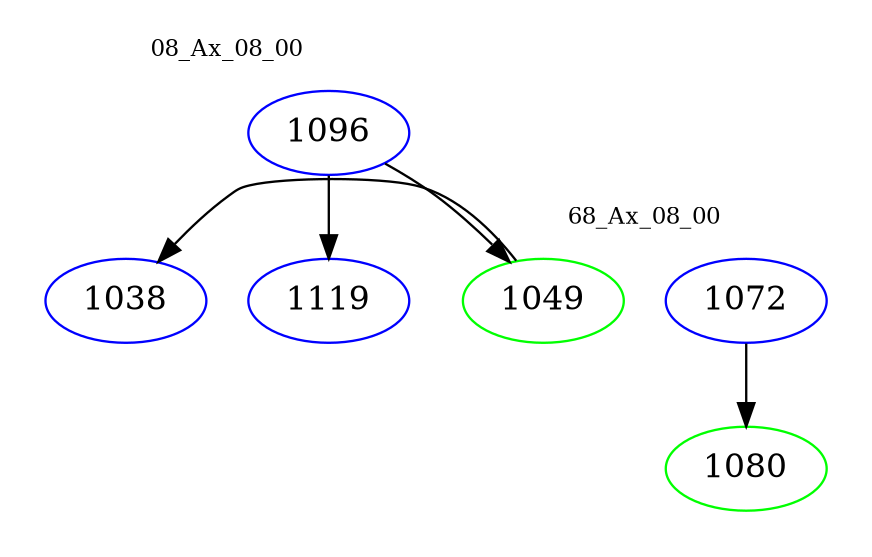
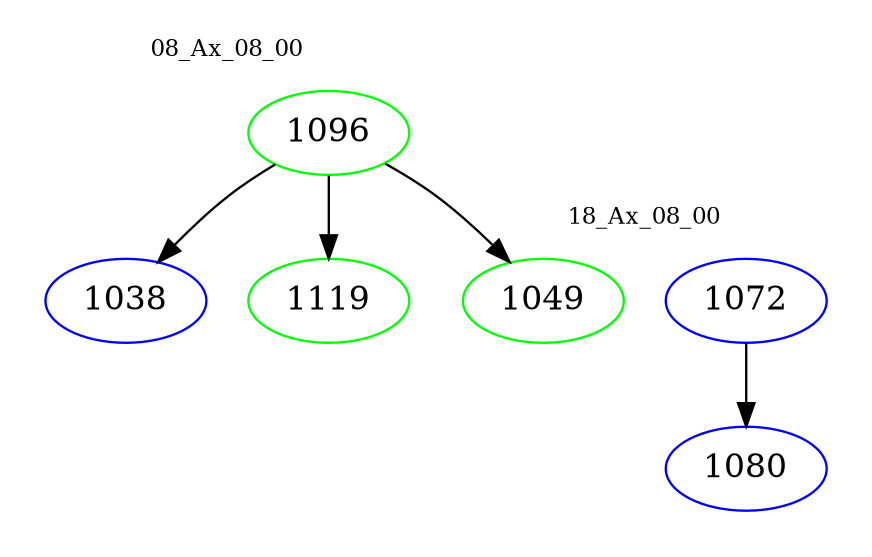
node "1096": color blue -> green
edge "1049" -> "1038": now "1096" -> "1038"
cluster "68_Ax_08_00": label "68_Ax_08_00" -> "18_Ax_08_00"
node "1119": color blue -> green
node "1080": color green -> blue
